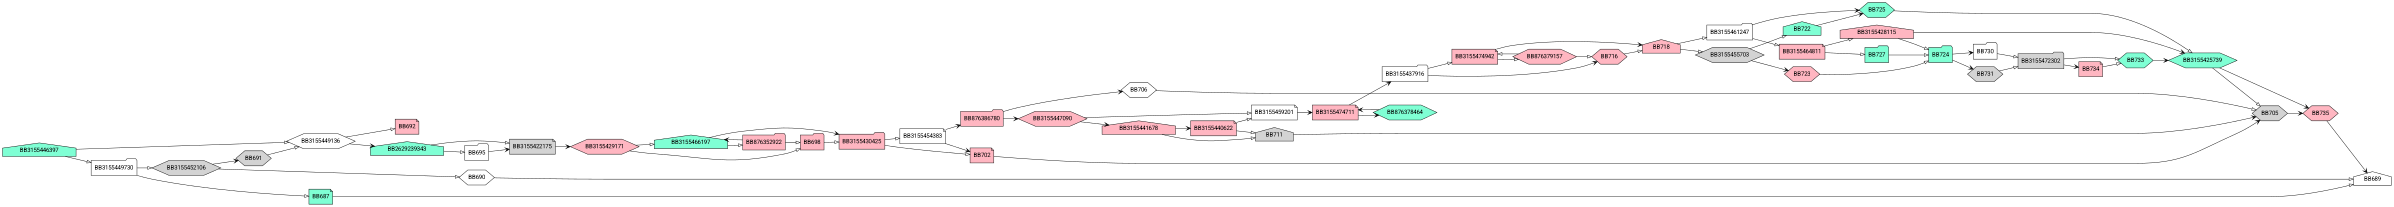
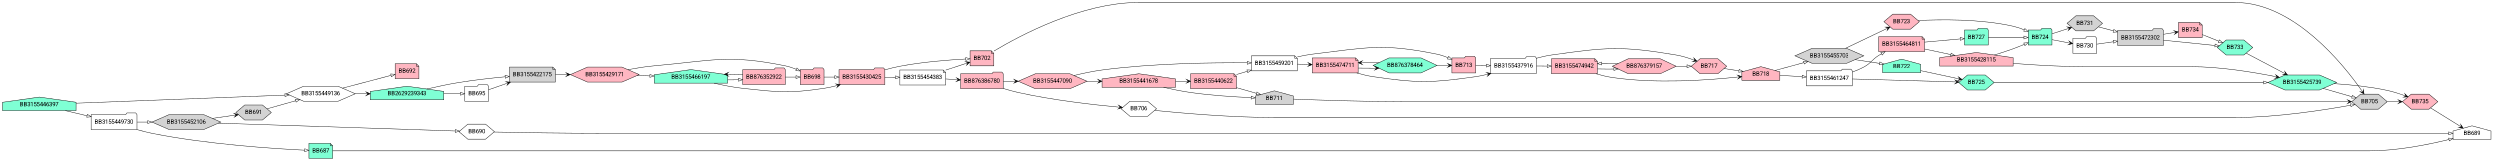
node "BB716": label "BB716" -> "BB717"
node "BB713": added
